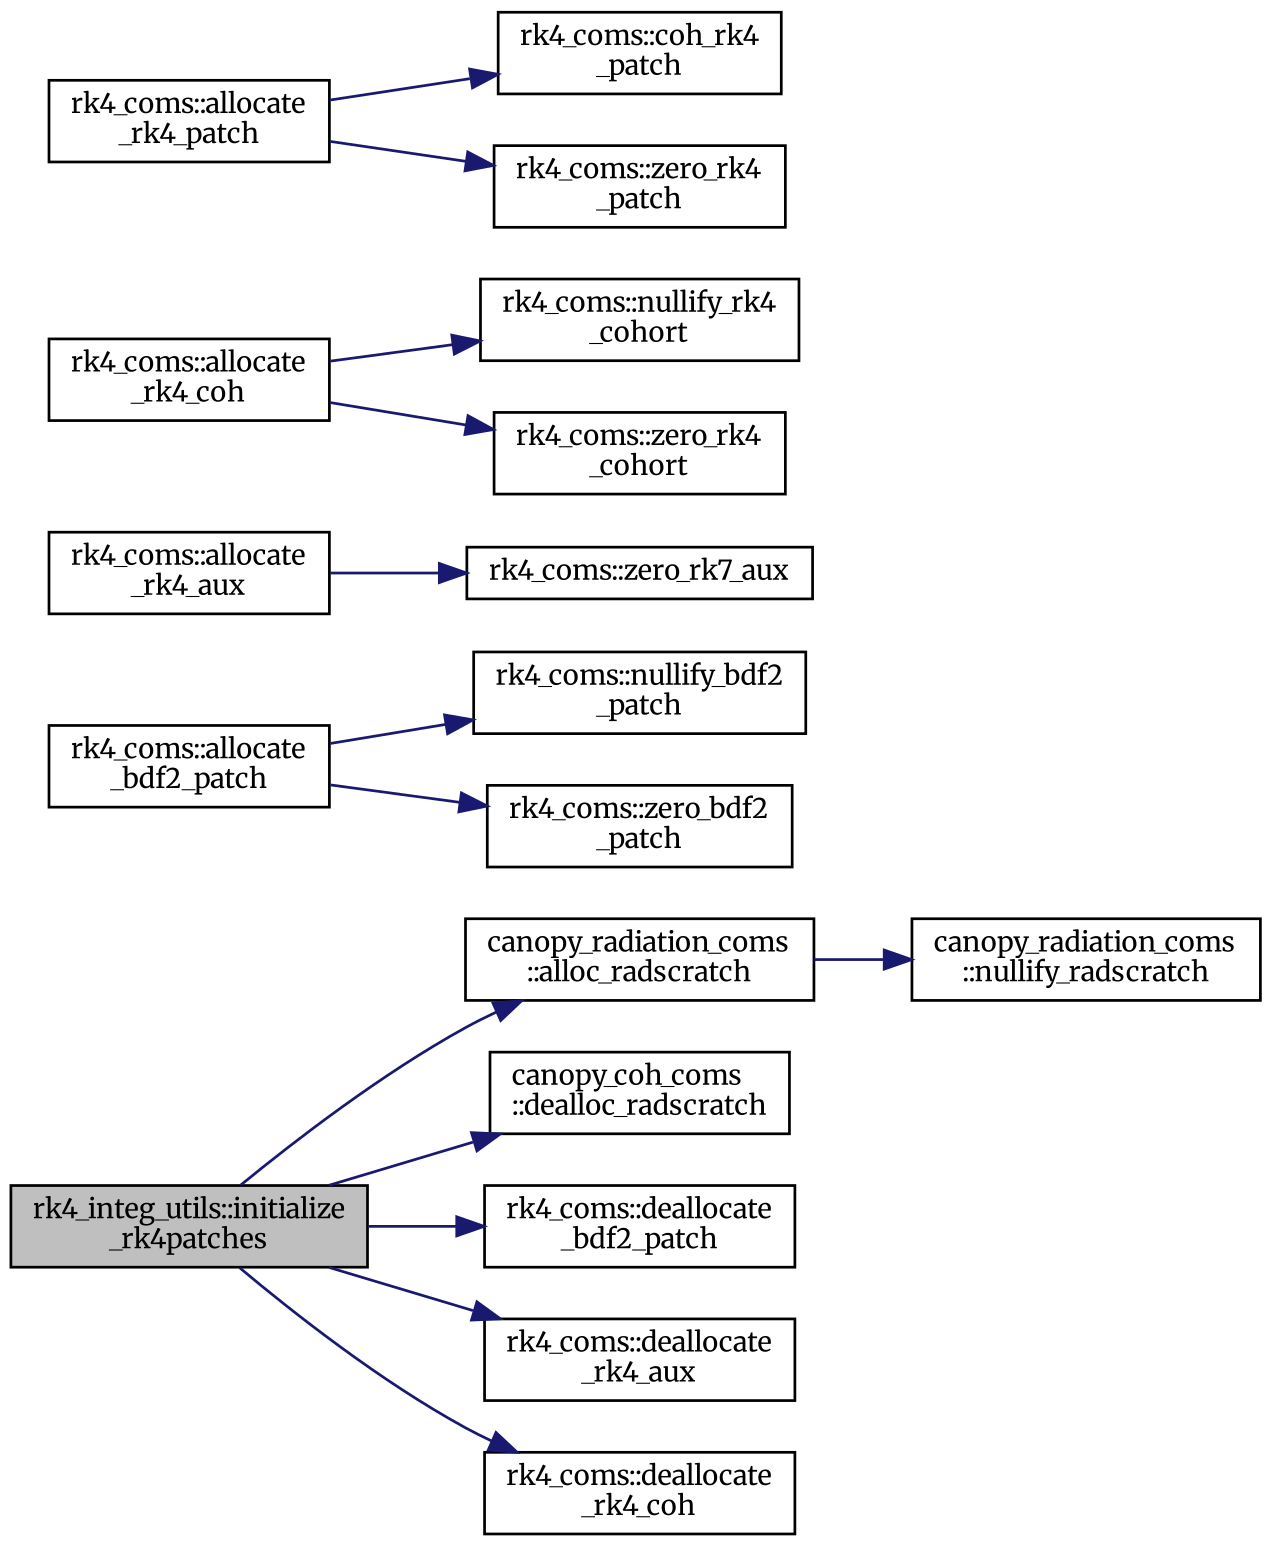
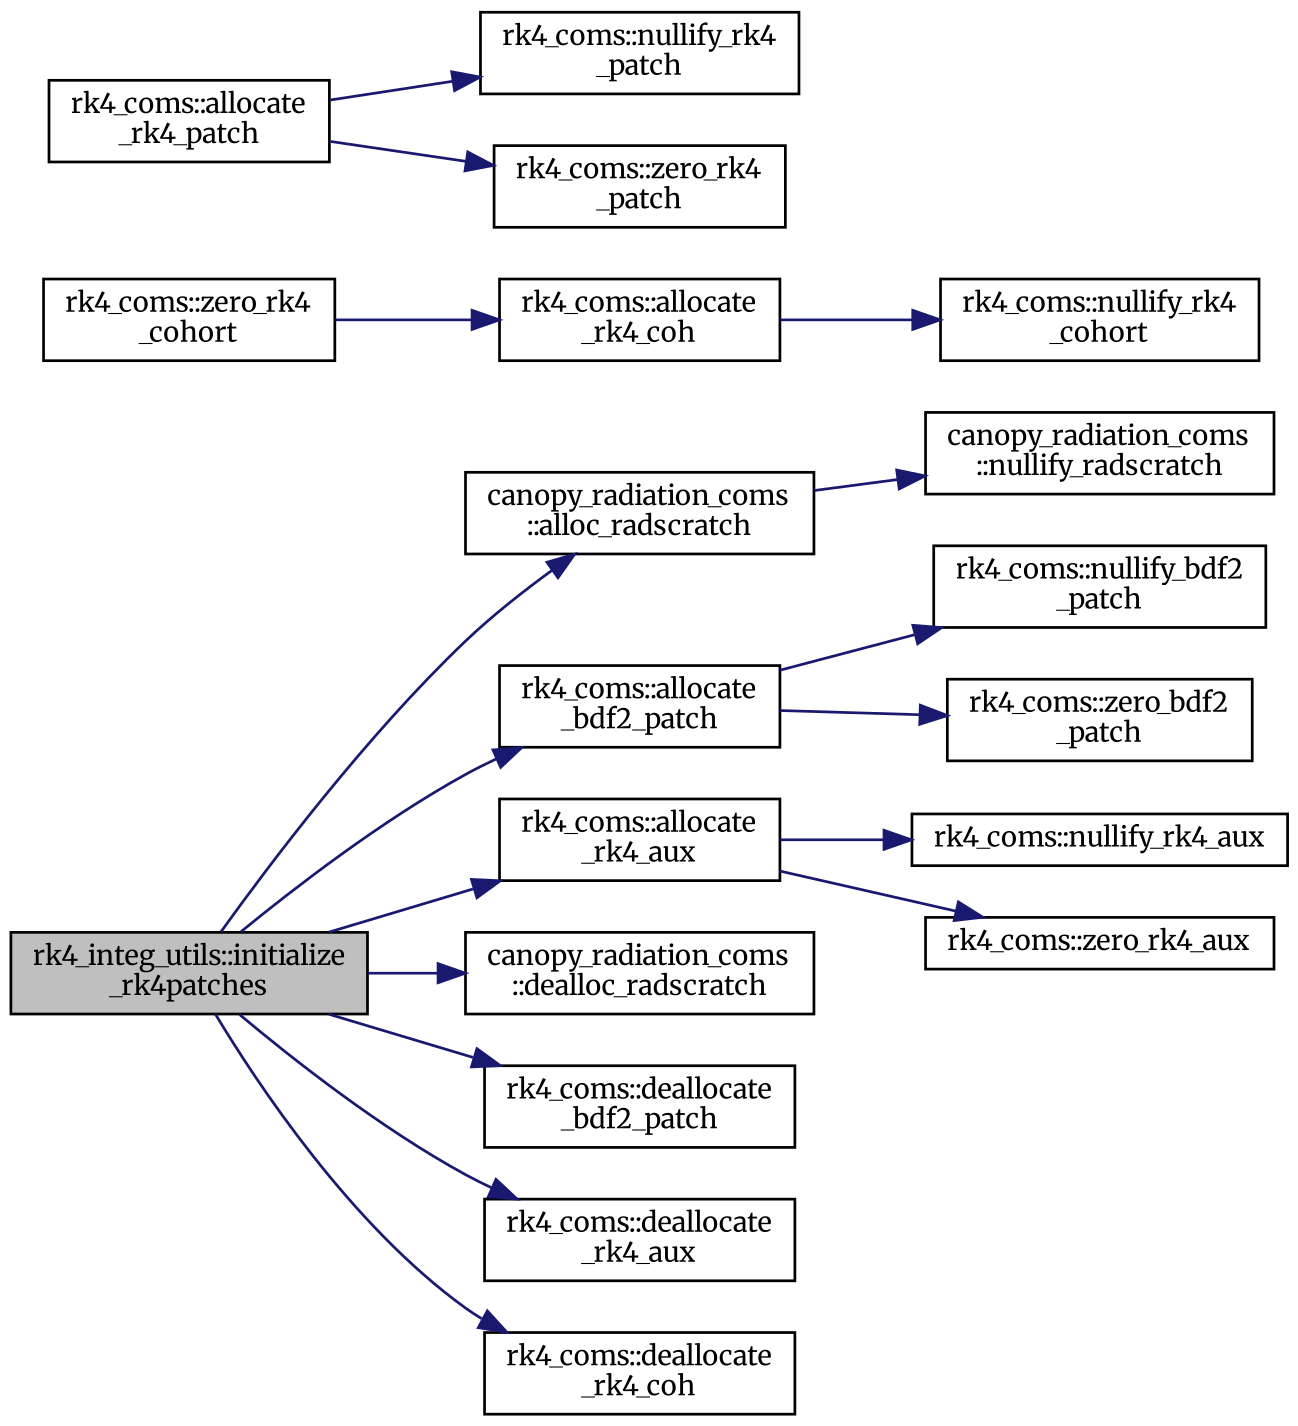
node "rk4_coms::coh_rk4 _patch": label "rk4_coms::coh_rk4 _patch" -> "rk4_coms::nullify_rk4 _patch"
edge "rk4_coms::allocate _rk4_coh" -> "rk4_coms::zero_rk4 _cohort": reversed
node "rk4_coms::zero_rk7_aux": label "rk4_coms::zero_rk7_aux" -> "rk4_coms::zero_rk4_aux"
edge "rk4_integ_utils::initialize _rk4patches" -> "rk4_coms::allocate _bdf2_patch": added
node "rk4_coms::nullify_rk4_aux": added
edge "rk4_integ_utils::initialize _rk4patches" -> "rk4_coms::allocate _rk4_aux": added
node "canopy_coh_coms ::dealloc_radscratch": label "canopy_coh_coms ::dealloc_radscratch" -> "canopy_radiation_coms ::dealloc_radscratch"
